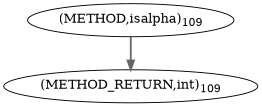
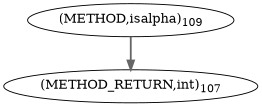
node "(METHOD_RETURN,int)": text "109" -> "107"
